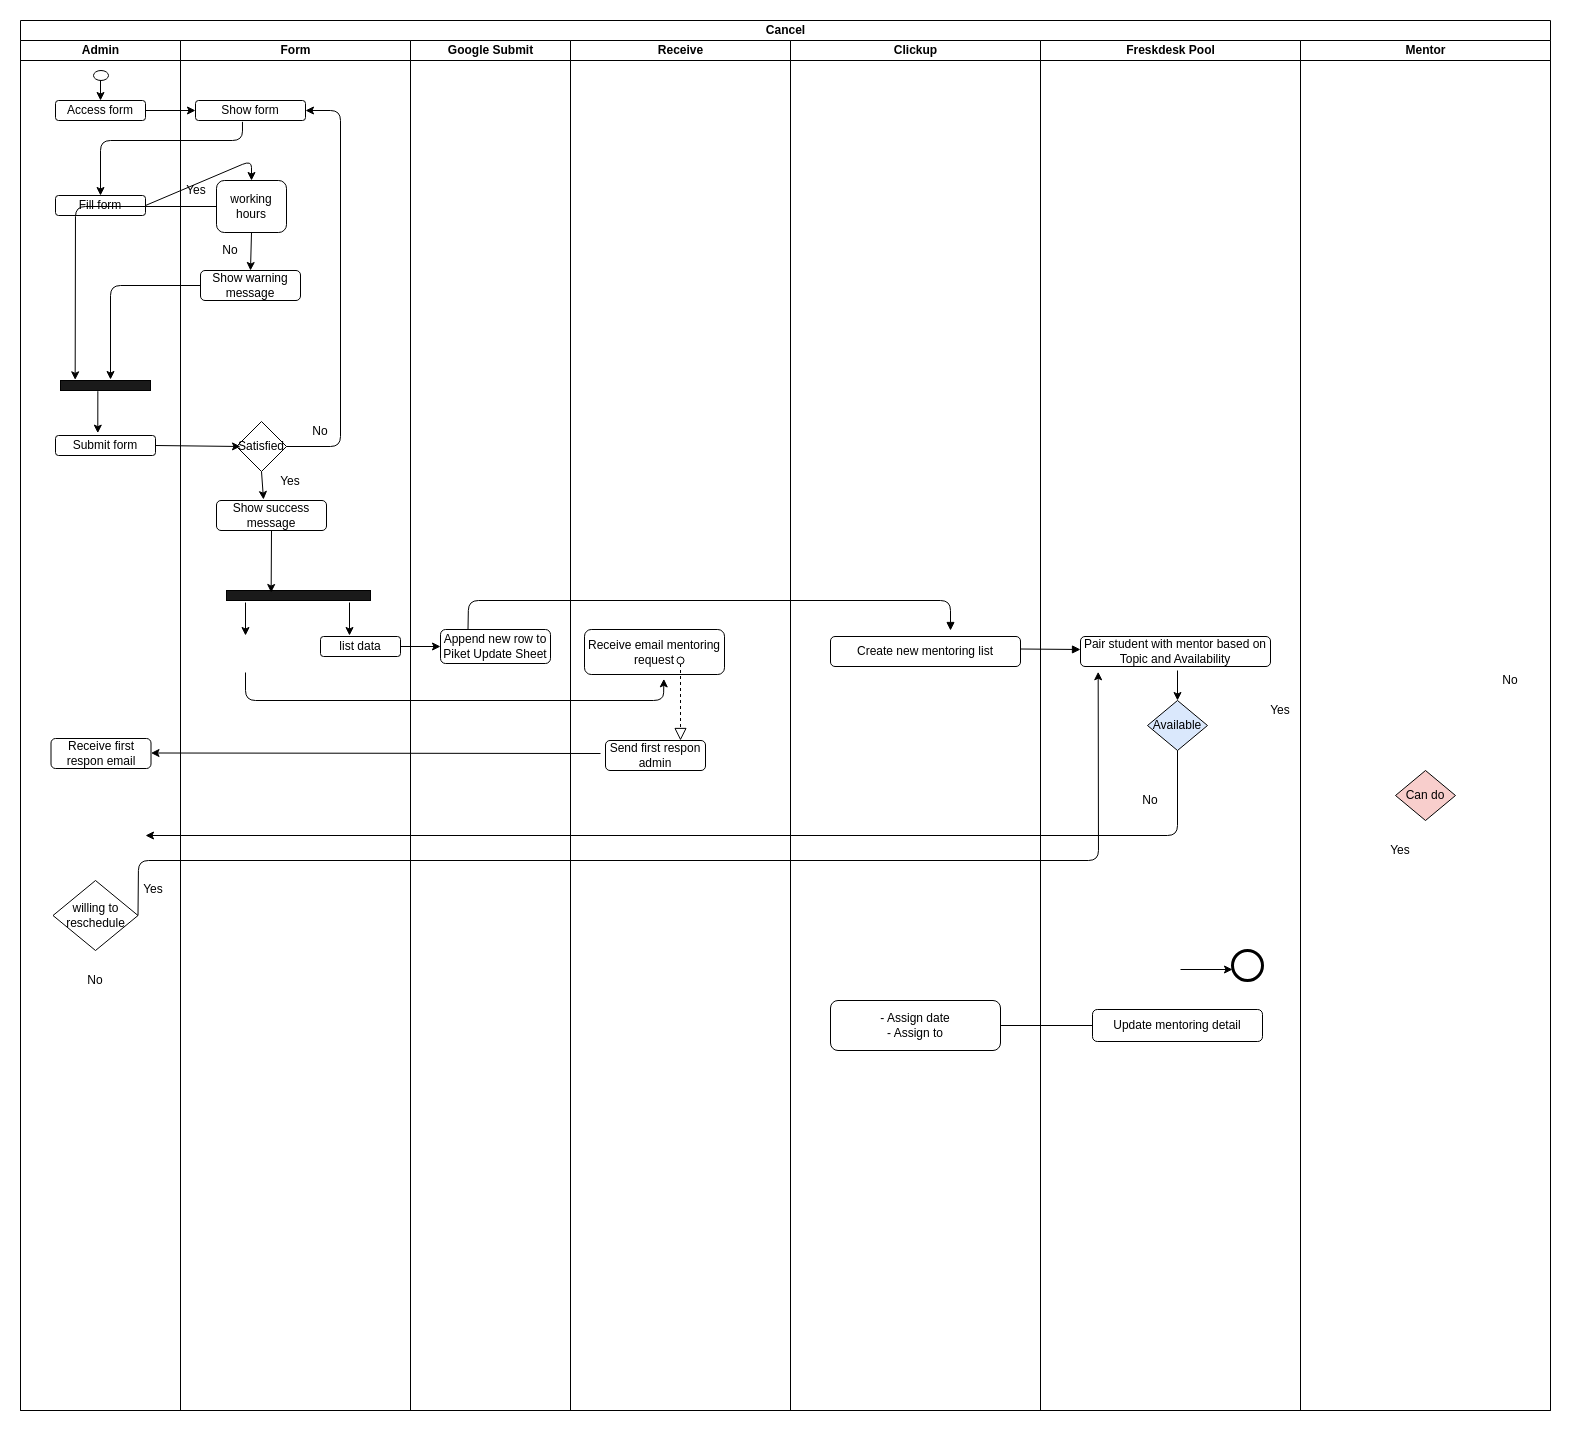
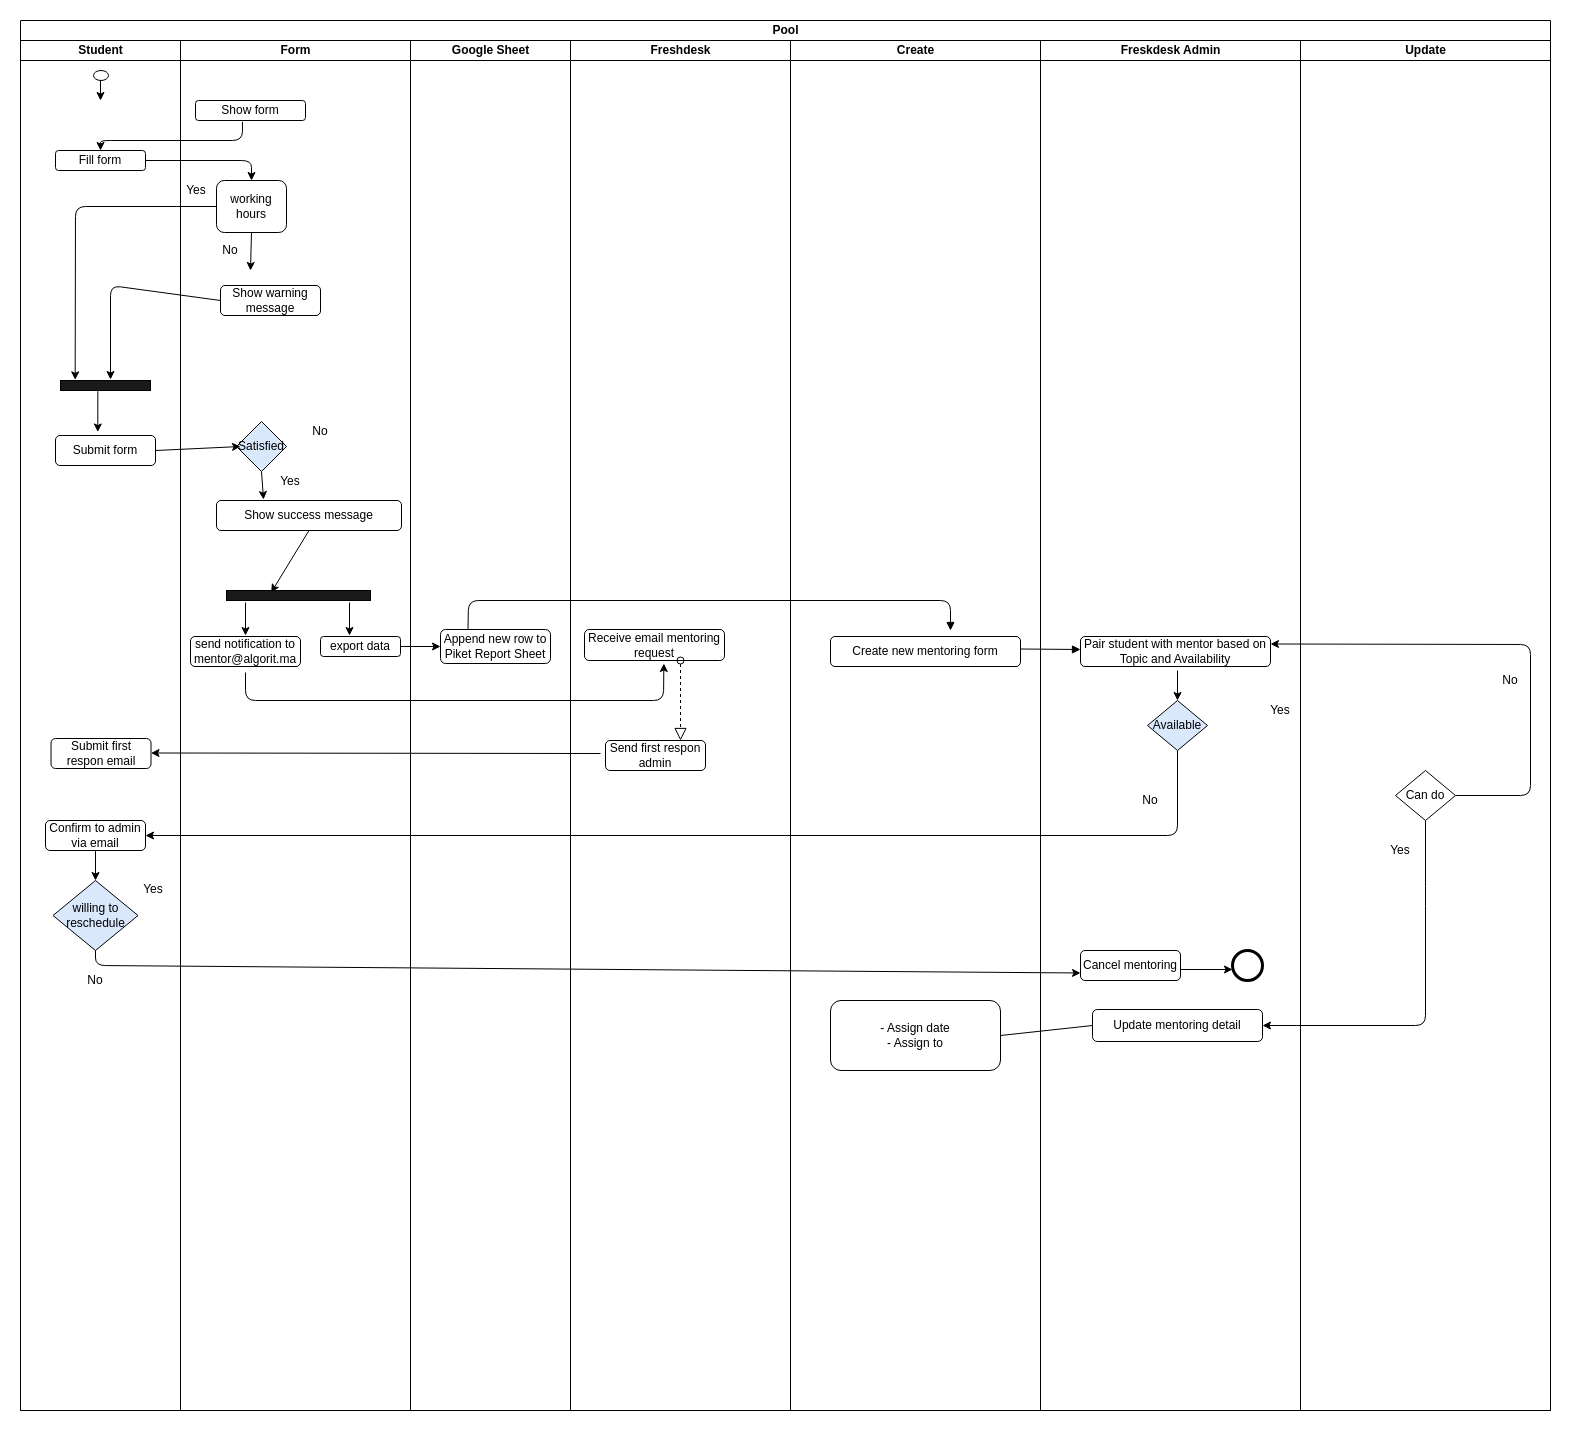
node "Cancel": label "Cancel" -> "Pool"
node "Admin": label "Admin" -> "Student"
node "Google Submit": label "Google Submit" -> "Google Sheet"
node "Receive": label "Receive" -> "Freshdesk"
node "Clickup": label "Clickup" -> "Create"
node "Freskdesk Pool": label "Freskdesk Pool" -> "Freskdesk Admin"
node "Mentor": label "Mentor" -> "Update"
node "Access form": removed
edge "Access form" -> "Show form": removed
node "Fill form": moved (101, 206) -> (101, 161)
node "Show warning message": moved (251, 286) -> (271, 301)
edge "Satisfied" -> "Show form": removed
node "Submit form": size 100x20 -> 100x30
node "Satisfied": fillcolor #ffffff -> #dae8fc
node "Show success message": size 110x30 -> 185x30
edge "Can do" -> "Pair student with mentor based on Topic and Availability": added
node "list data": label "list data" -> "export data"
node "Append new row to Piket Update Sheet": label "Append new row to Piket Update Sheet" -> "Append new row to Piket Report Sheet"
node "send notification to mentor@algorit.ma": added
node "Receive email mentoring request": size 140x45 -> 140x31
node "Create new mentoring list": label "Create new mentoring list" -> "Create new mentoring form"
node "Receive first respon email": label "Receive first respon email" -> "Submit first respon email"
node "Can do": fillcolor #f8cecc -> #ffffff
node "Confirm to admin via email": added
edge "willing to reschedule" -> "Pair student with mentor based on Topic and Availability": removed
edge "Confirm to admin via email" -> "willing to reschedule": added
node "willing to reschedule": fillcolor #ffffff -> #dae8fc
node "Cancel mentoring": added
edge "willing to reschedule" -> "Cancel mentoring": added
edge "Can do" -> "Update mentoring detail": added
node "- Assign date - Assign to": size 170x50 -> 170x70
